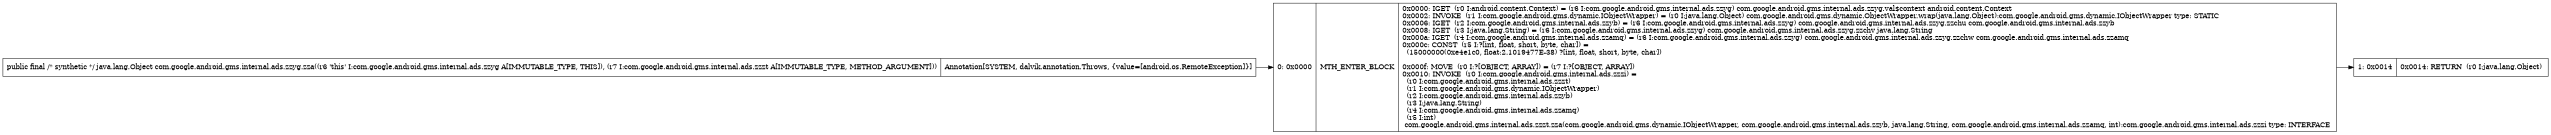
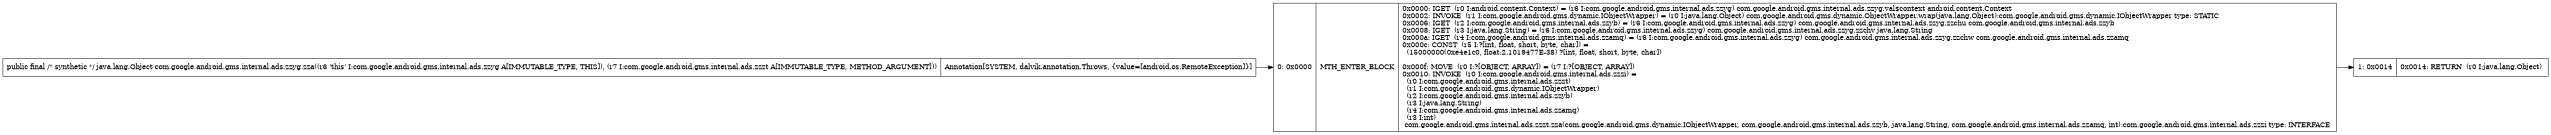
node "0: 0x0000": text "(r5 I:int)" -> "(r3 I:int)"
